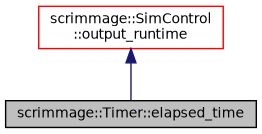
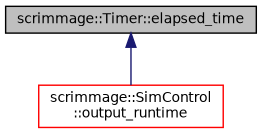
edge "scrimmage::Timer::elapsed_time" -> "scrimmage::SimControl ::output_runtime": reversed
